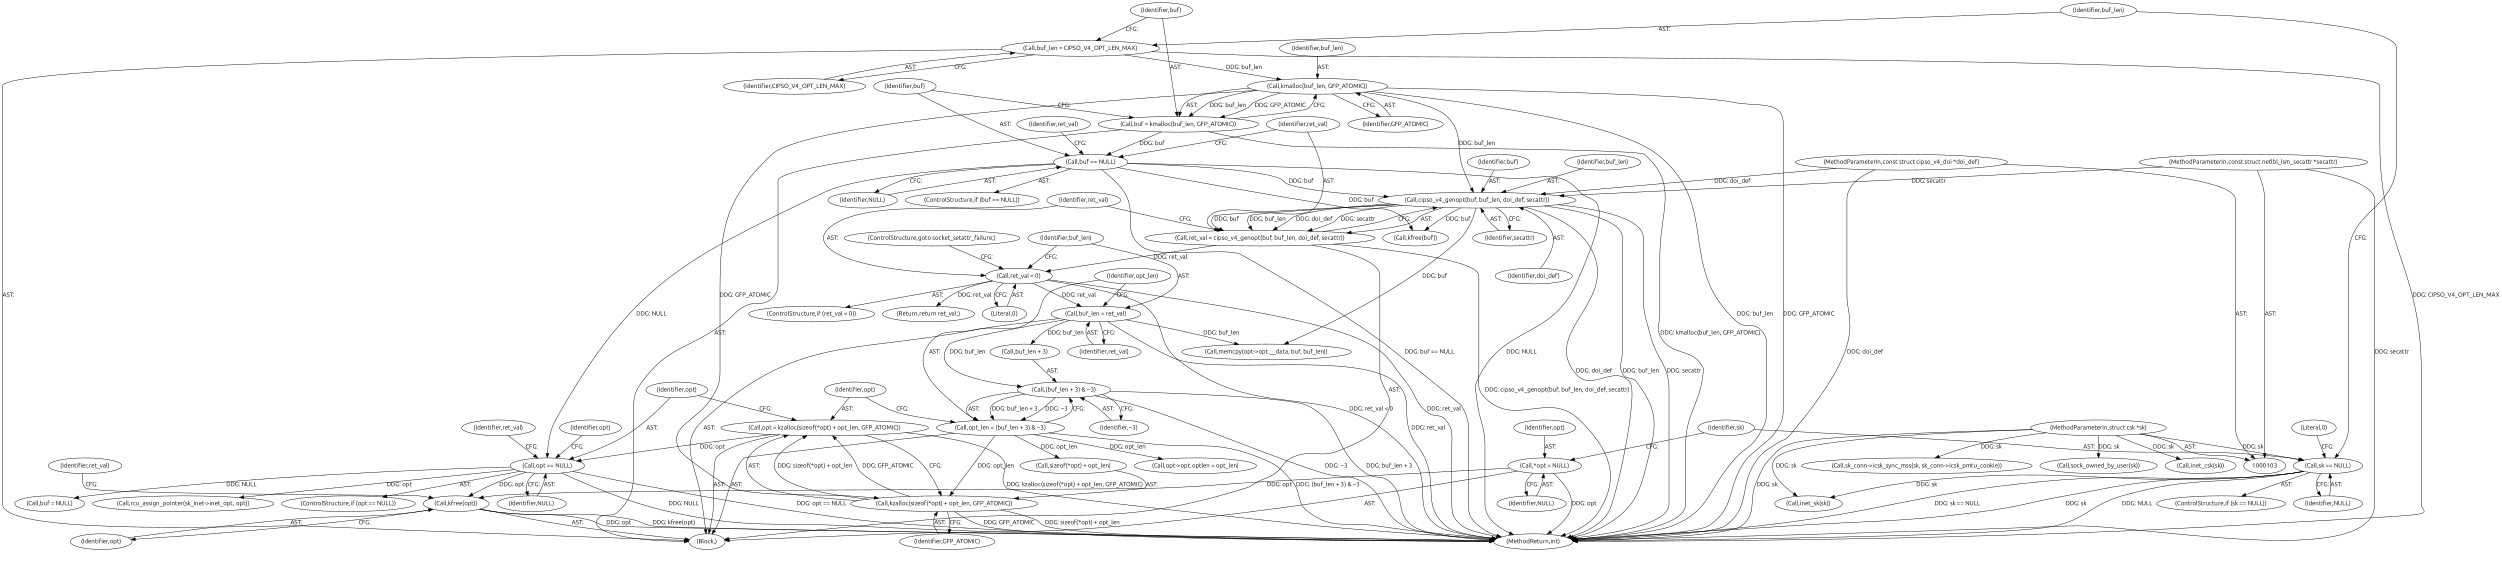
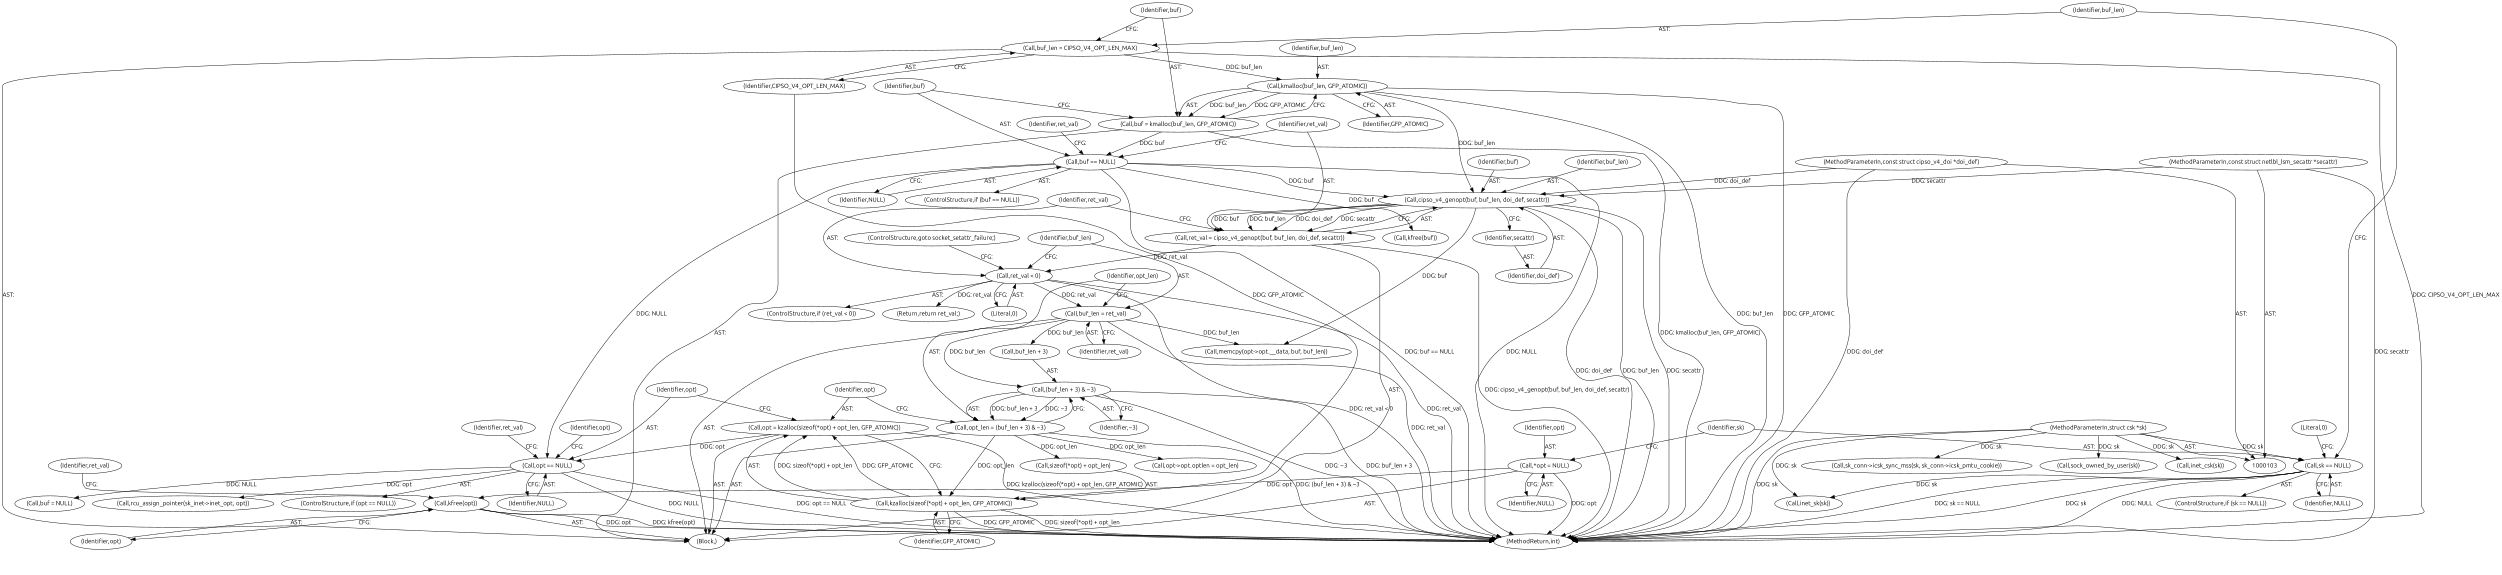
edge "(Call,kmalloc(buf_len, GFP_ATOMIC))" -> "(Call,kzalloc(sizeof(*opt) + opt_len, GFP_ATOMIC))": now "(Identifier,CIPSO_V4_OPT_LEN_MAX)" -> "(Call,kzalloc(sizeof(*opt) + opt_len, GFP_ATOMIC))"
edge "(Call,cipso_v4_genopt(buf, buf_len, doi_def, secattr))" -> "(Call,kfree(buf))": removed, label "DDG: buf"
edge "(Identifier,secattr)" -> "(Call,cipso_v4_genopt(buf, buf_len, doi_def, secattr))": now "(Identifier,secattr)" -> "(Identifier,doi_def)"
edge "(Call,opt == NULL)" -> "(Call,kfree(opt))": removed, label "DDG: opt"
